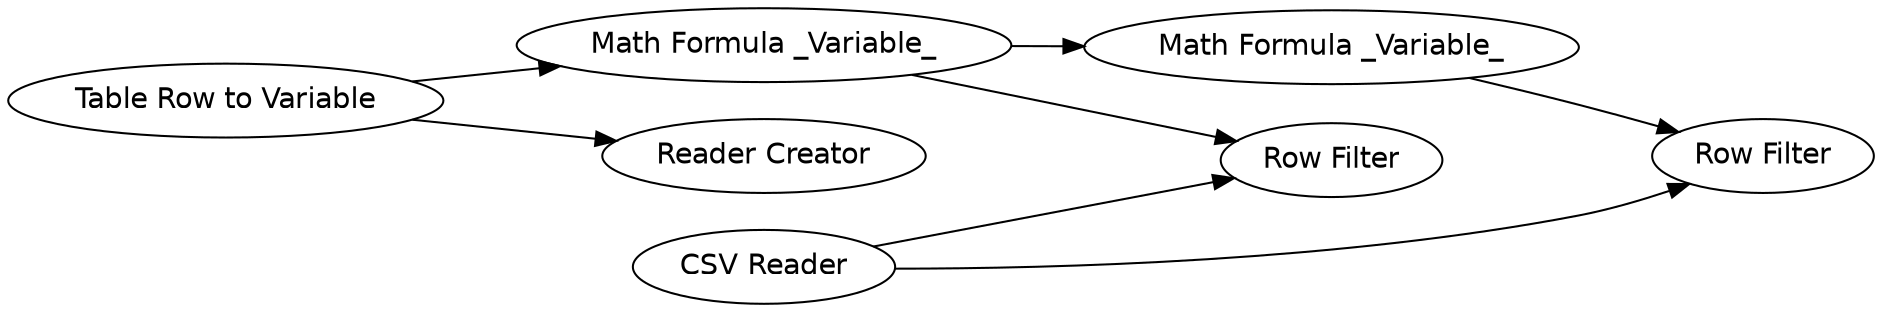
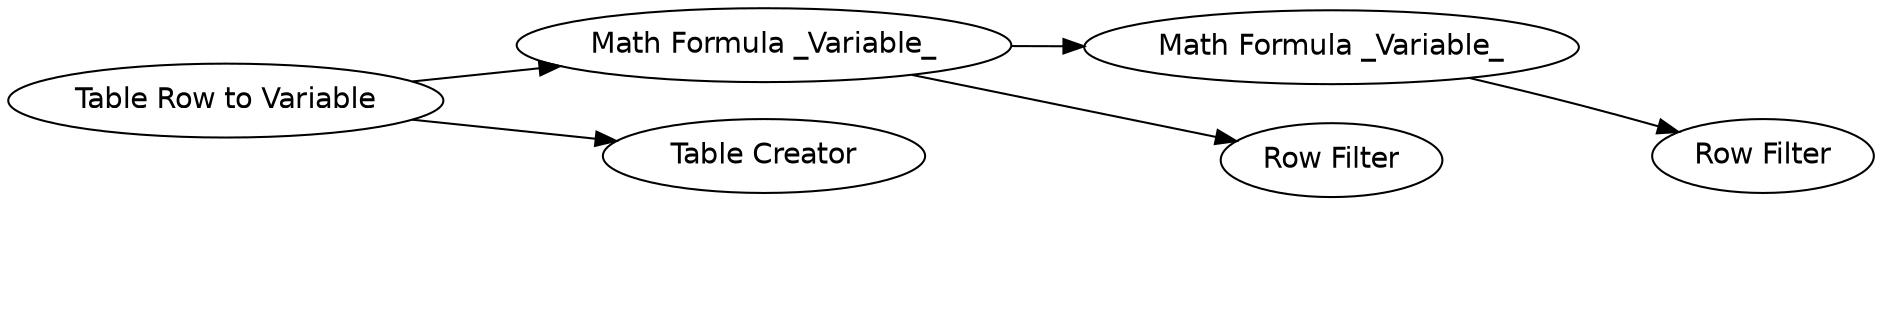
node "Reader Creator": label "Reader Creator" -> "Table Creator"
node "CSV Reader": removed
